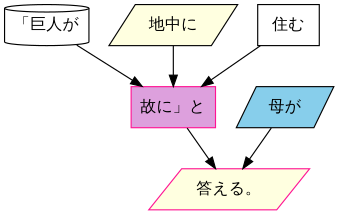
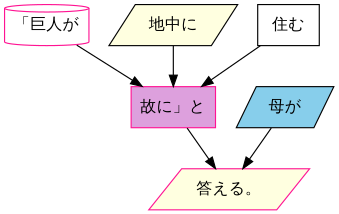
node "「巨人が": color black -> deeppink
